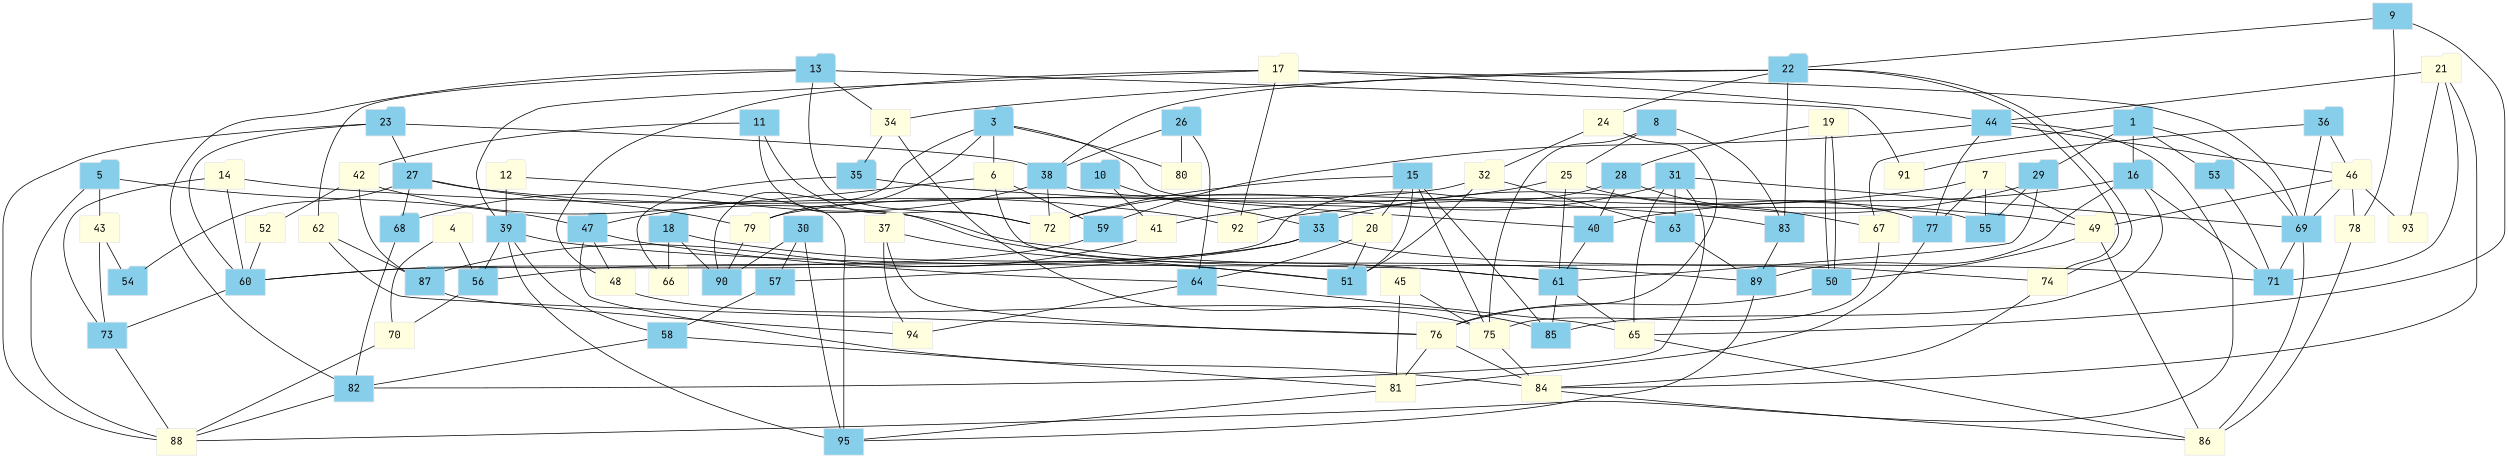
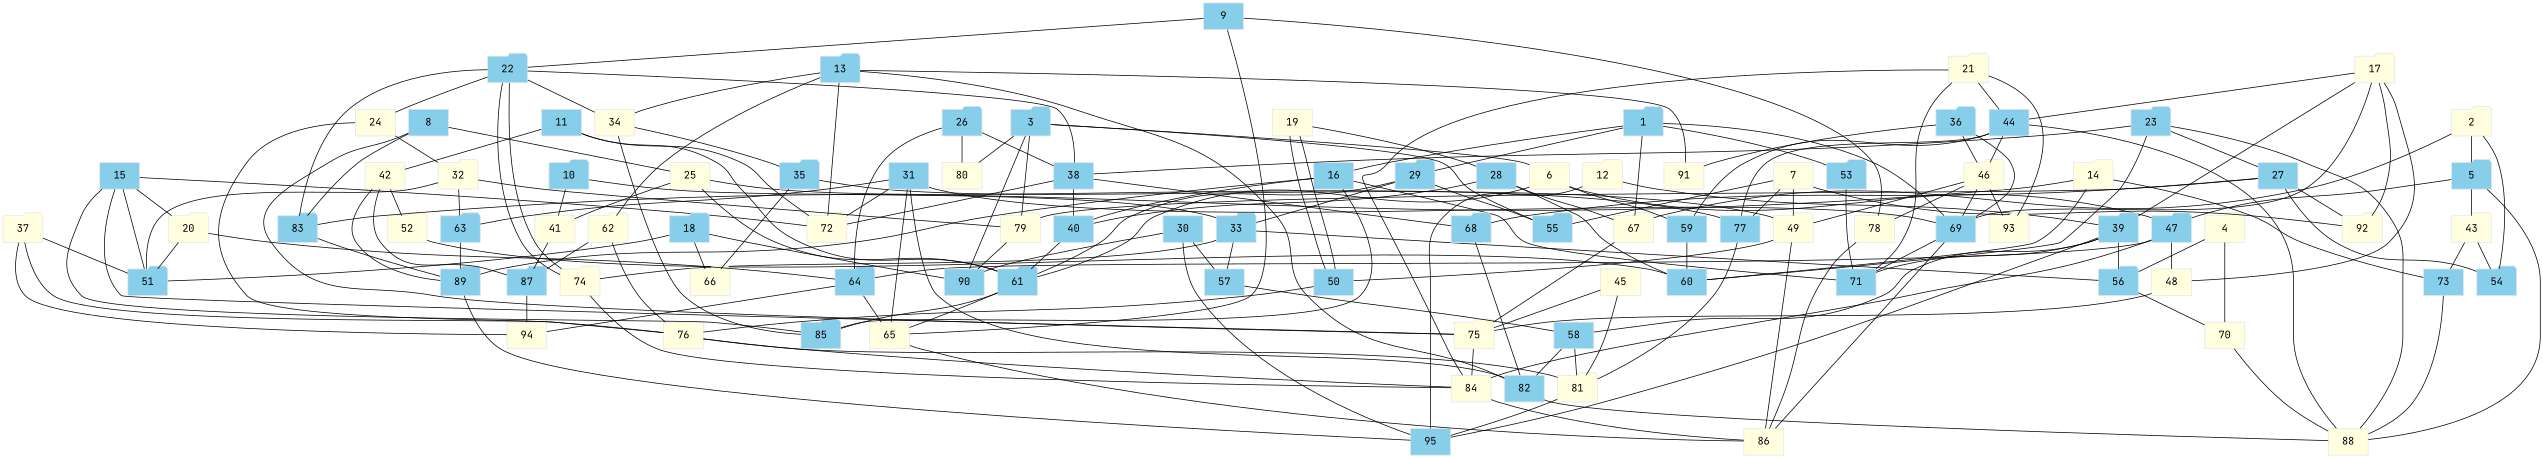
node "2": added
node "16": shape folder -> box
edge "60" -- "73": removed
node "85": shape box -> folder
